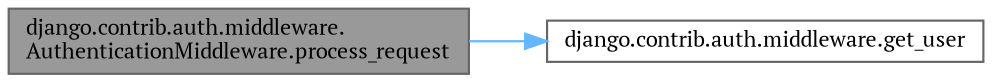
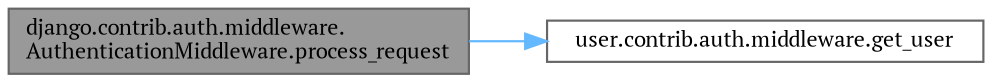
node "django.contrib.auth.middleware.get_user": label "django.contrib.auth.middleware.get_user" -> "user.contrib.auth.middleware.get_user"
